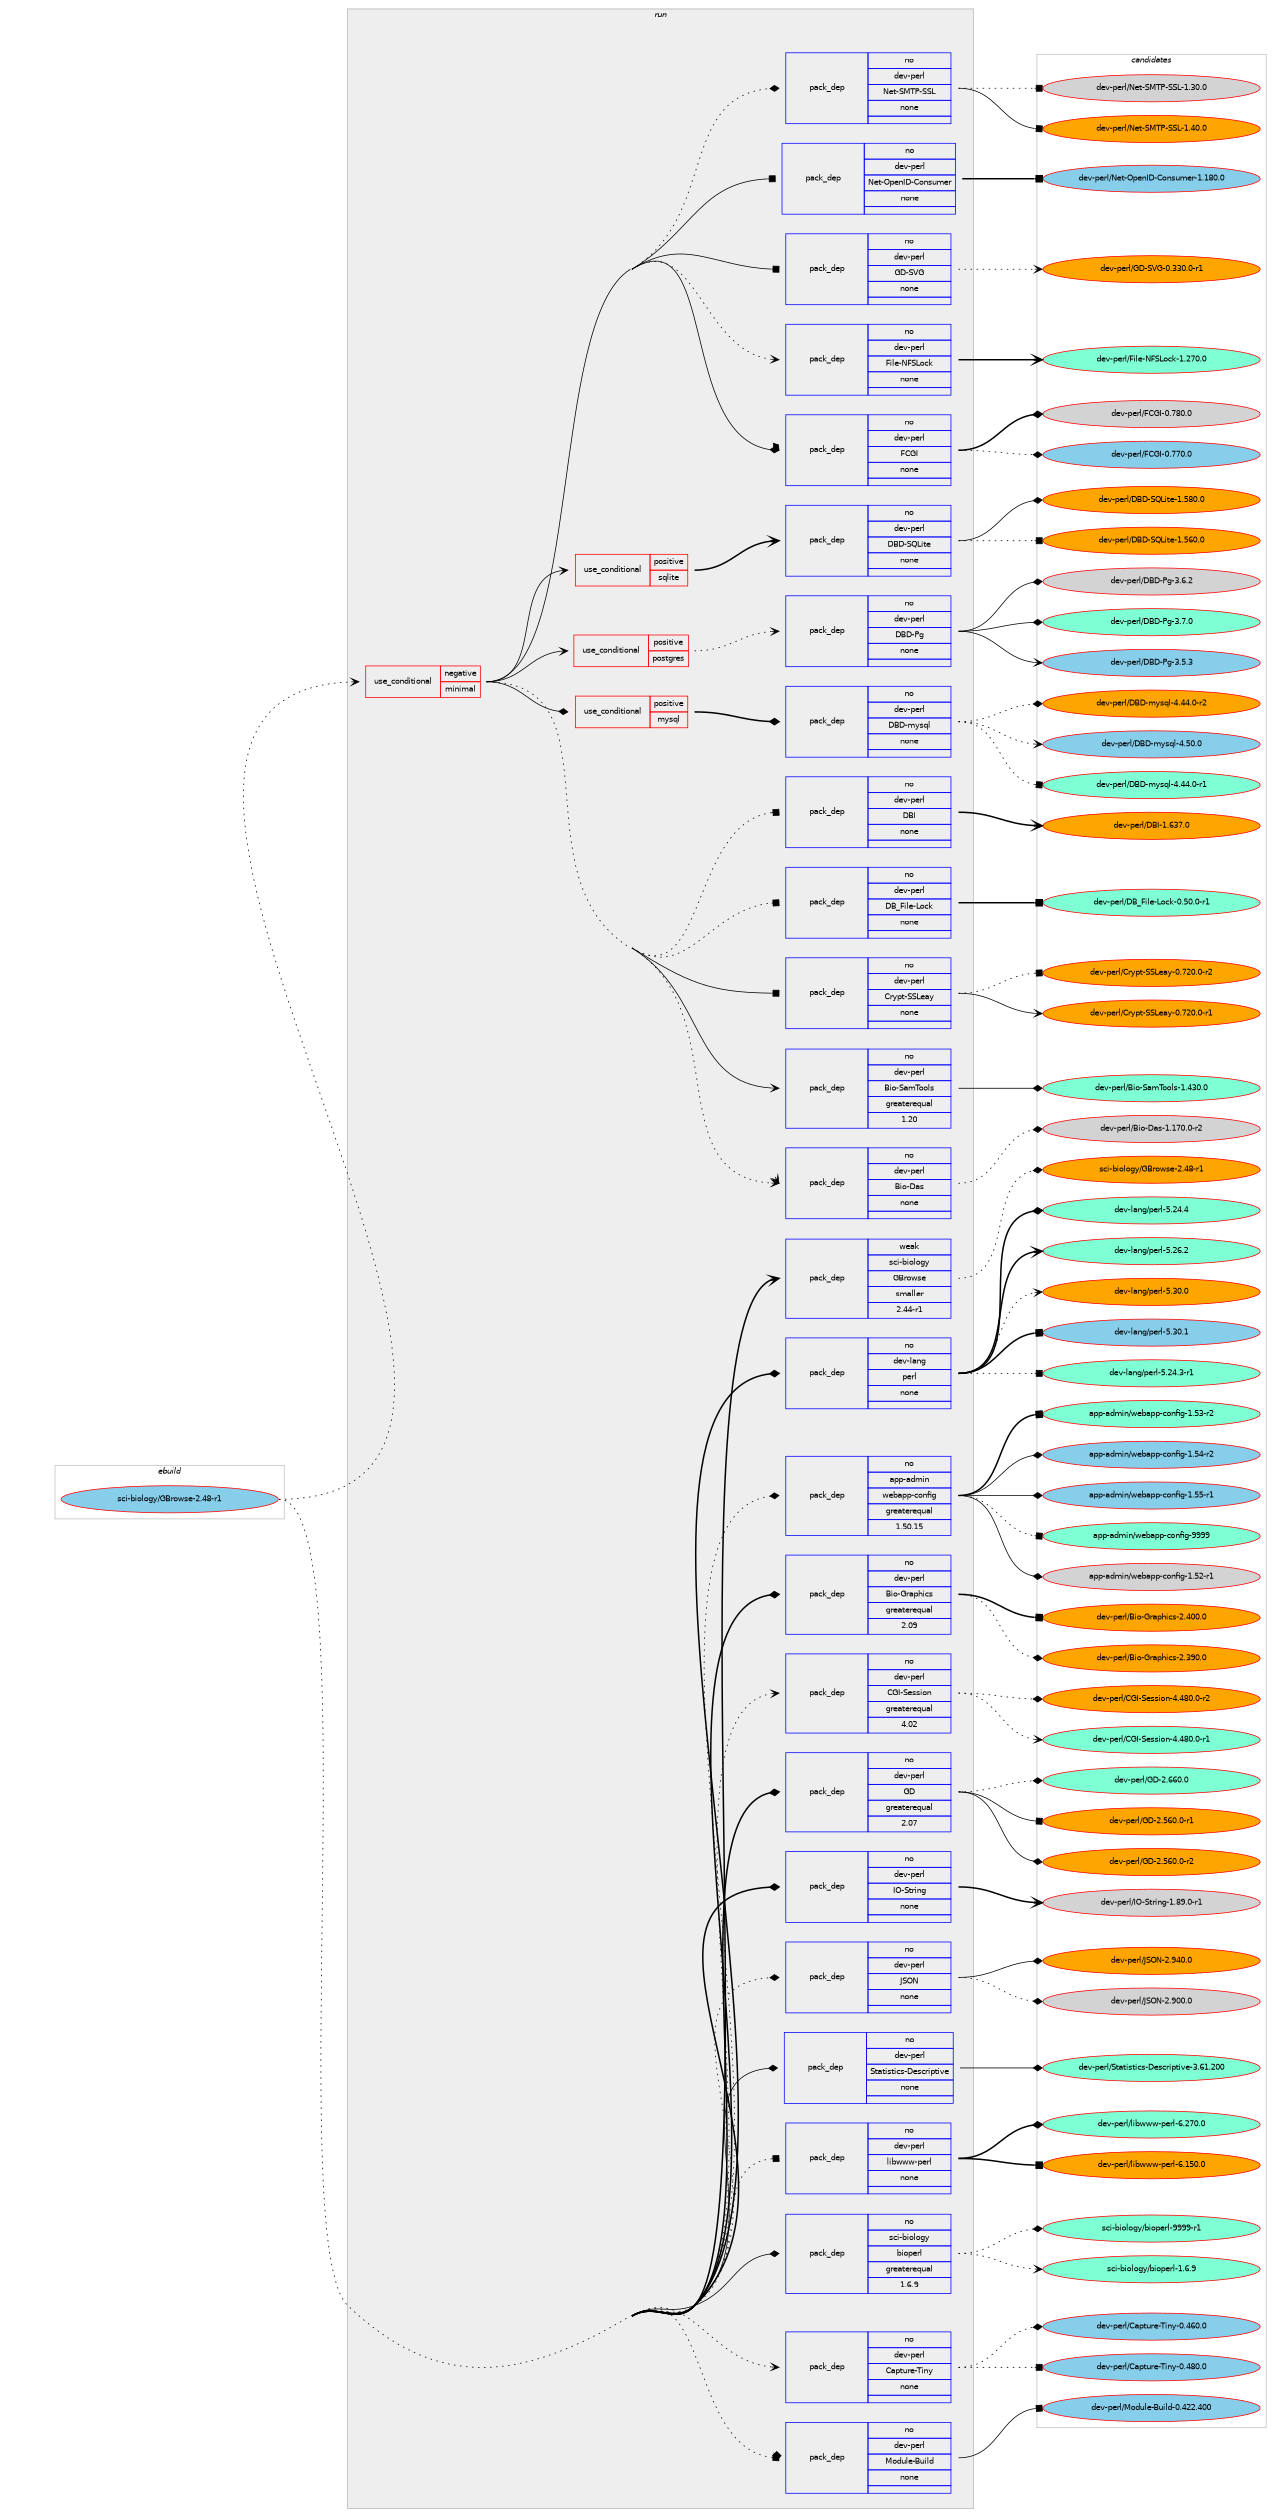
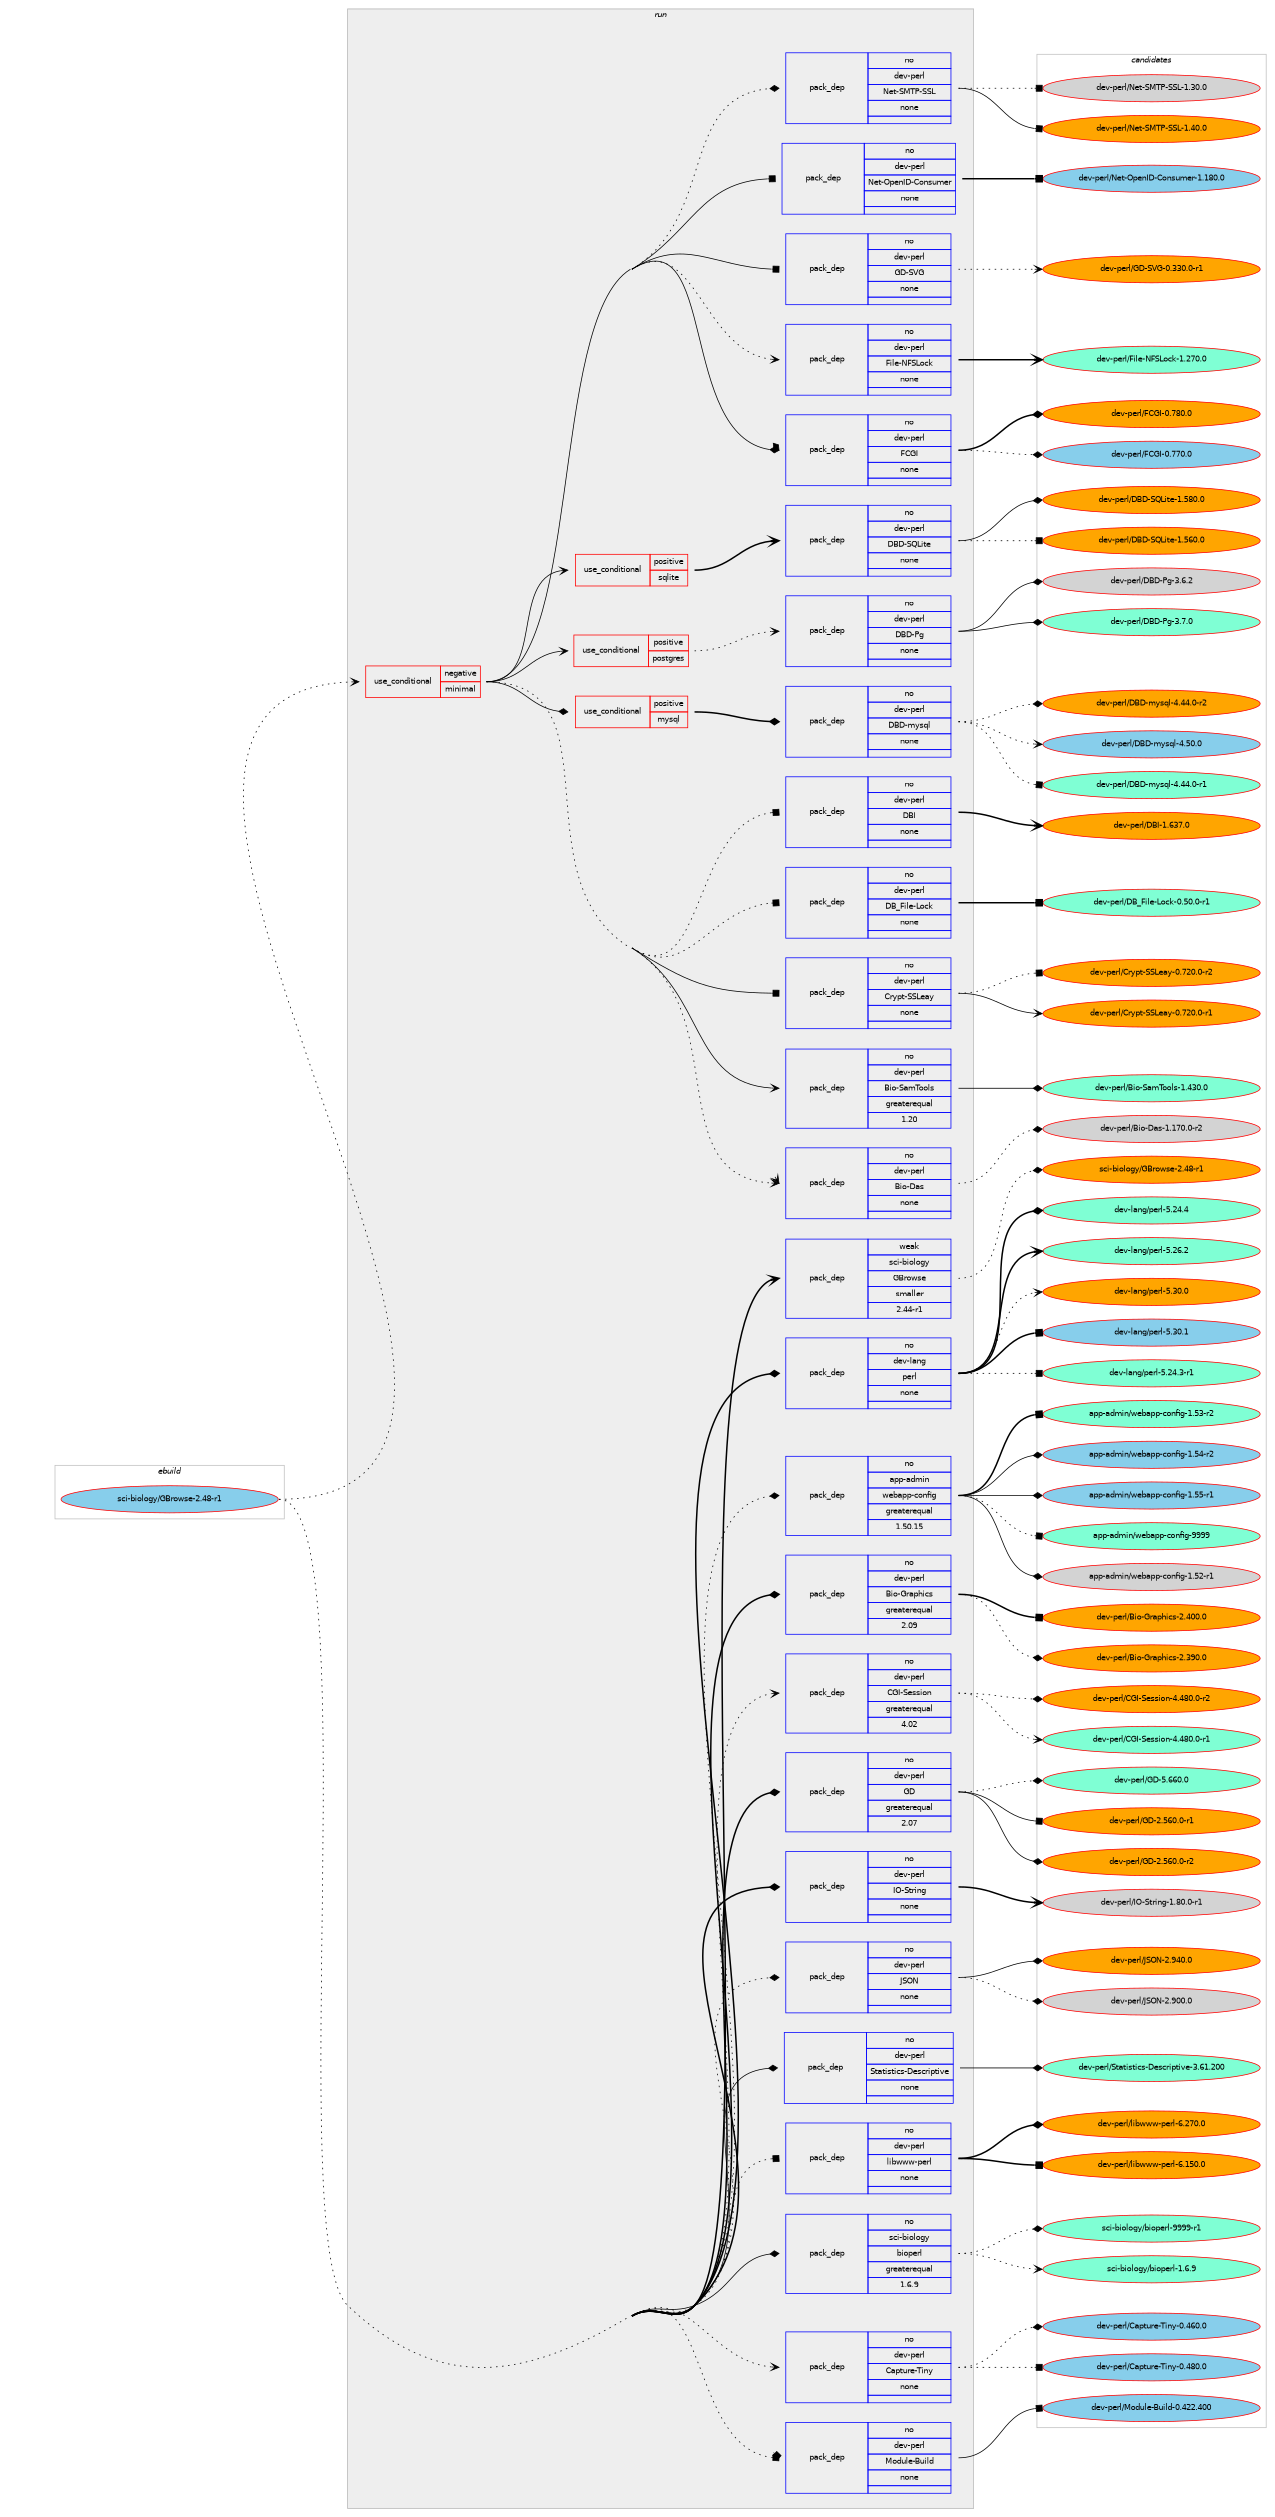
node "dev-perl/FCGI-0.780.0": fillcolor lightgrey -> orange
node "dev-perl/DBD-Pg-3.5.3": removed
node "dev-perl/GD-2.660.0": label "dev-perl/GD-2.660.0" -> "dev-perl/GD-5.660.0"
node "dev-perl/IO-String-1.89.0-r1": label "dev-perl/IO-String-1.89.0-r1" -> "dev-perl/IO-String-1.80.0-r1"
node "dev-perl/libwww-perl-6.270.0": fillcolor aquamarine -> orange
